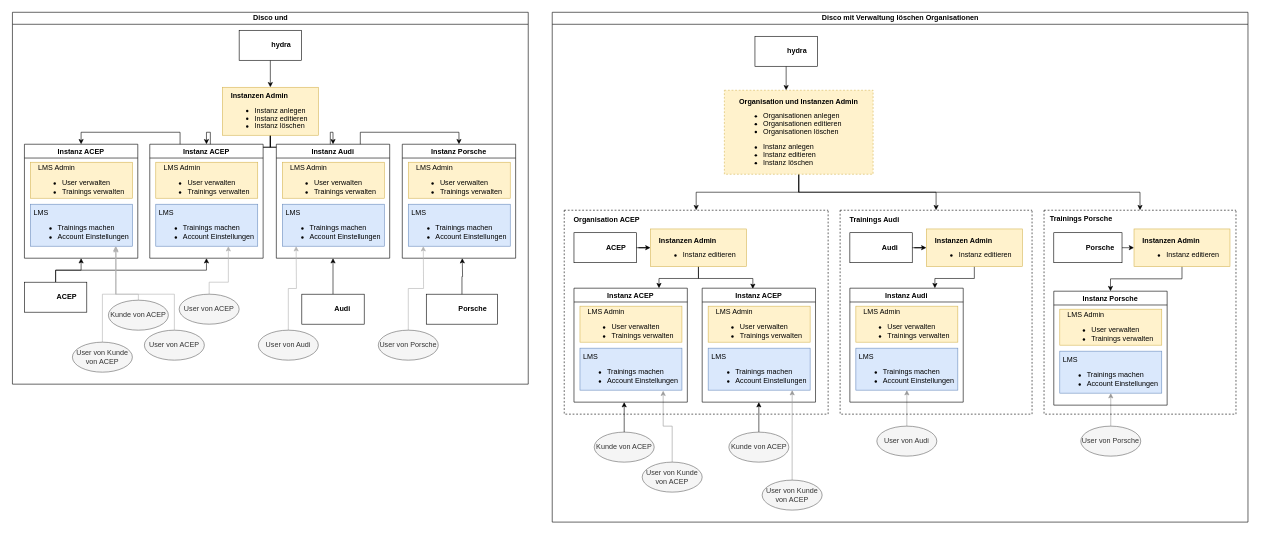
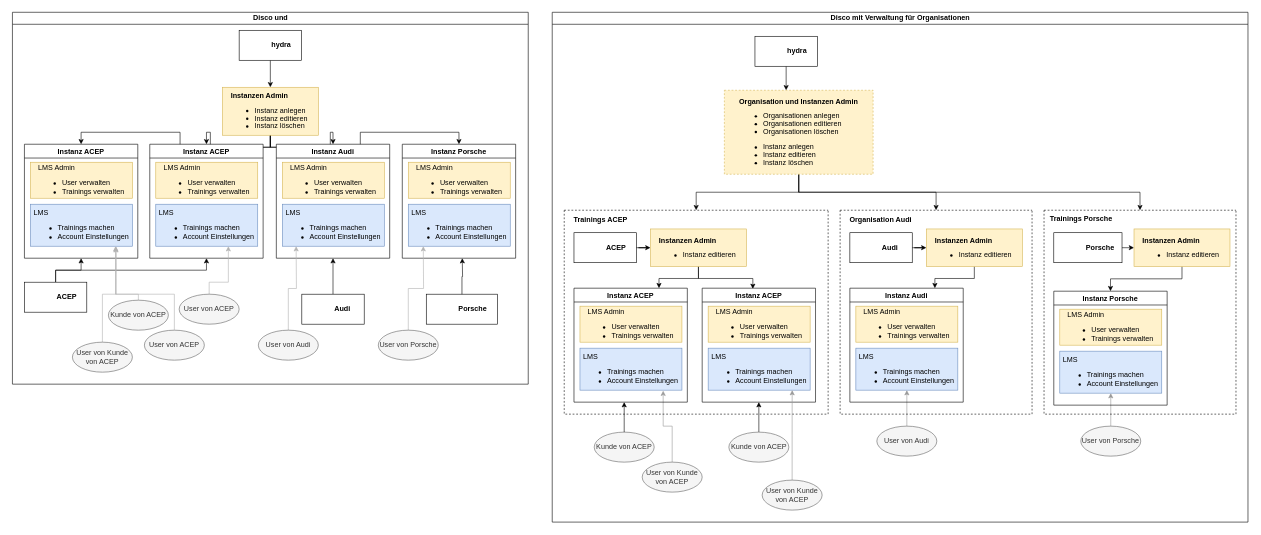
node "Disco mit Verwaltung löschen Organisationen": label "Disco mit Verwaltung löschen Organisationen" -> "Disco mit Verwaltung für Organisationen"
node "Organisation ACEP": label "Organisation ACEP" -> "Trainings ACEP"
node "Trainings Audi": label "Trainings Audi" -> "Organisation Audi"
